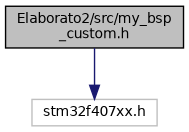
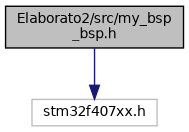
node "Elaborato2/src/my_bsp _custom.h": label "Elaborato2/src/my_bsp _custom.h" -> "Elaborato2/src/my_bsp _bsp.h"
